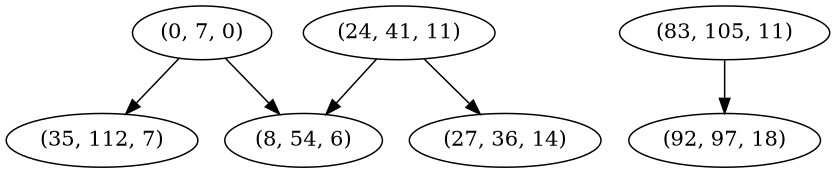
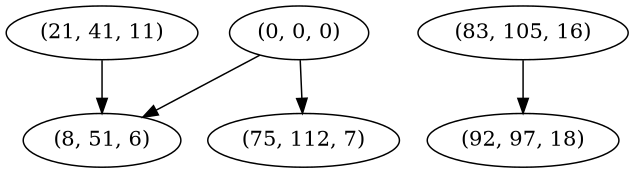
node "(0, 7, 0)": label "(0, 7, 0)" -> "(0, 0, 0)"
node "(24, 41, 11)": label "(24, 41, 11)" -> "(21, 41, 11)"
node "(83, 105, 11)": label "(83, 105, 11)" -> "(83, 105, 16)"
node "(35, 112, 7)": label "(35, 112, 7)" -> "(75, 112, 7)"
node "(8, 54, 6)": label "(8, 54, 6)" -> "(8, 51, 6)"
node "(27, 36, 14)": removed
